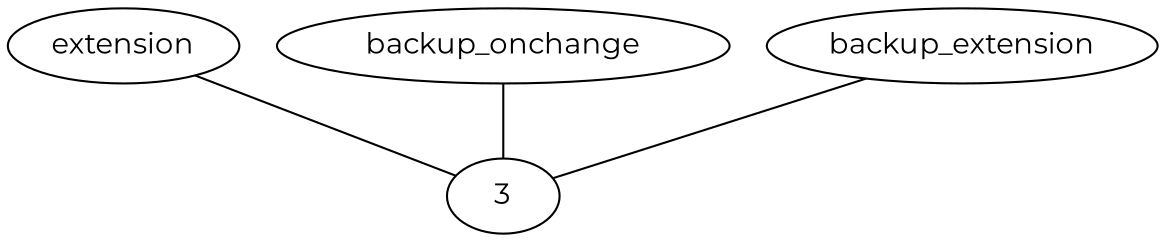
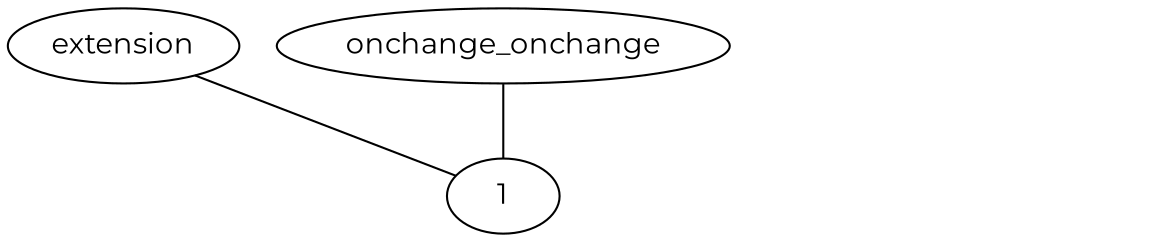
node "backup_onchange": label "backup_onchange" -> "onchange_onchange"
node "backup_extension": removed
node "3": label "3" -> "1"
